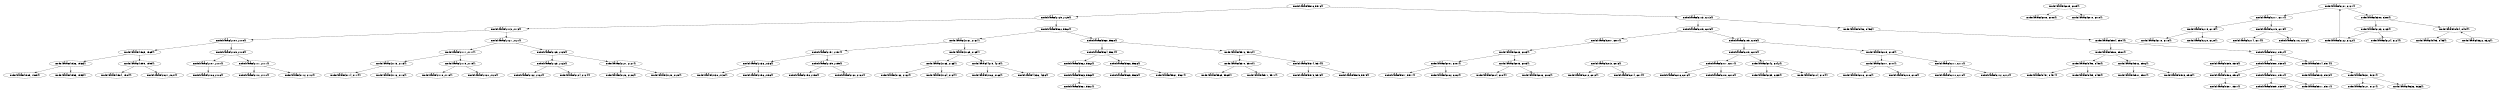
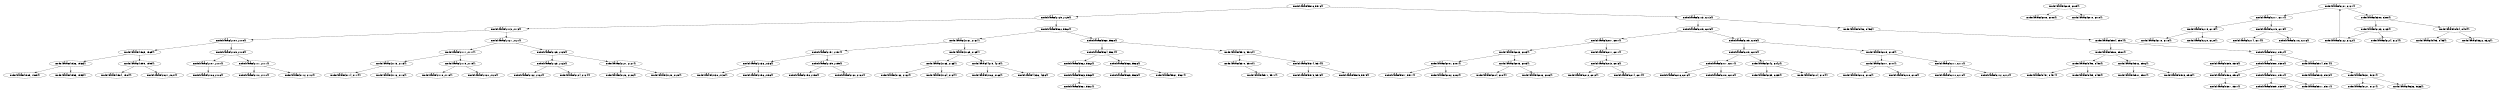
edge "Node{data=[8322, 8322]}" -> "Node{data=[8494, 8494]}": reversed
node "Node{data=[6011, 6011]}": added
node "Node{data=[5569, 5569]}": removed
